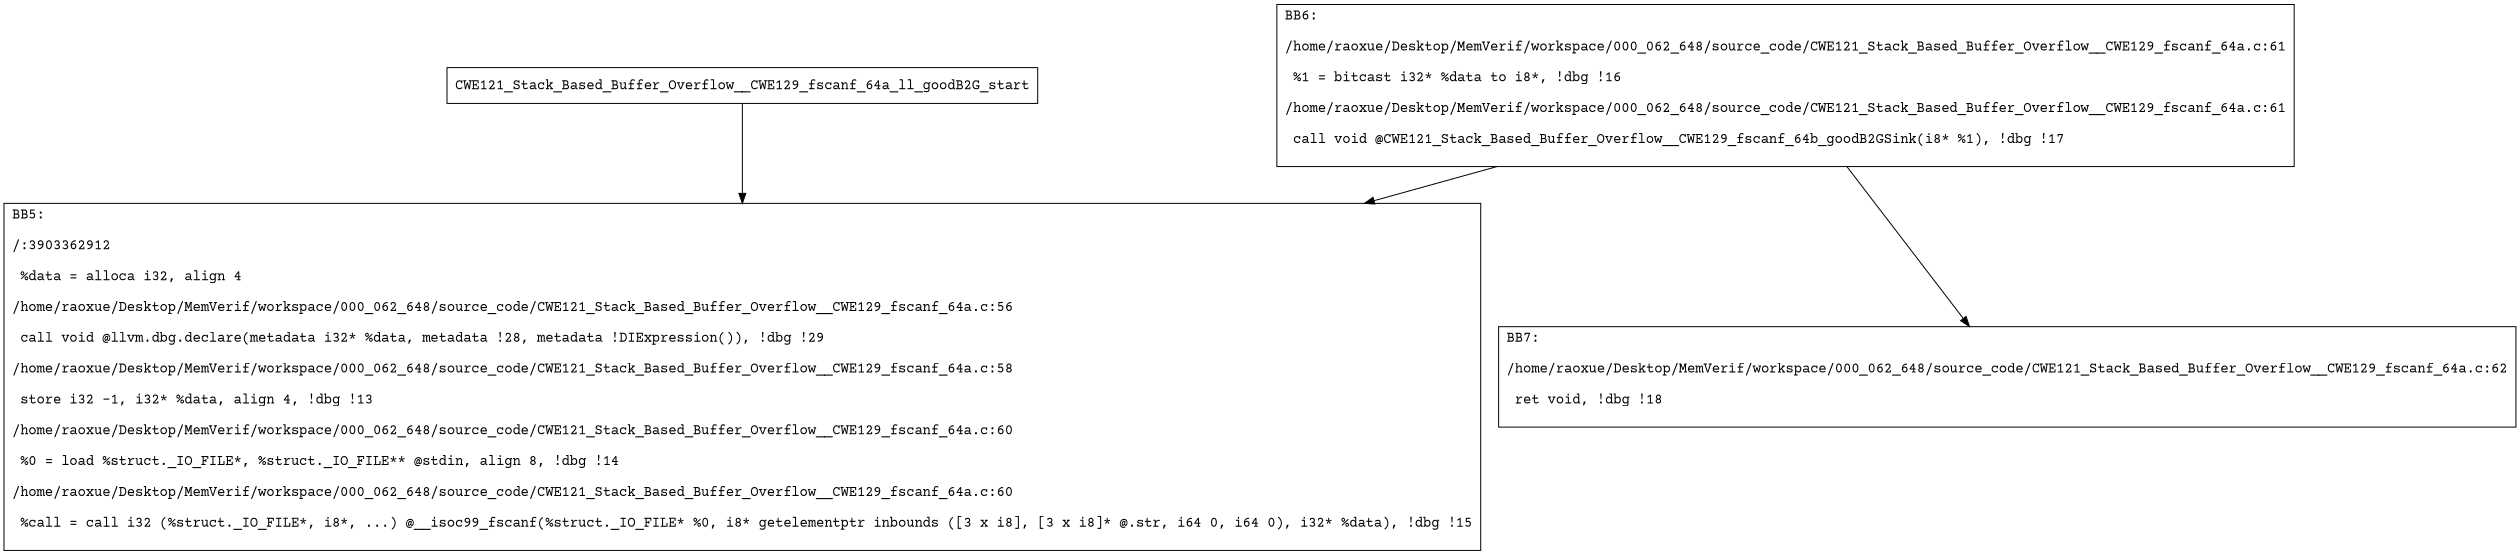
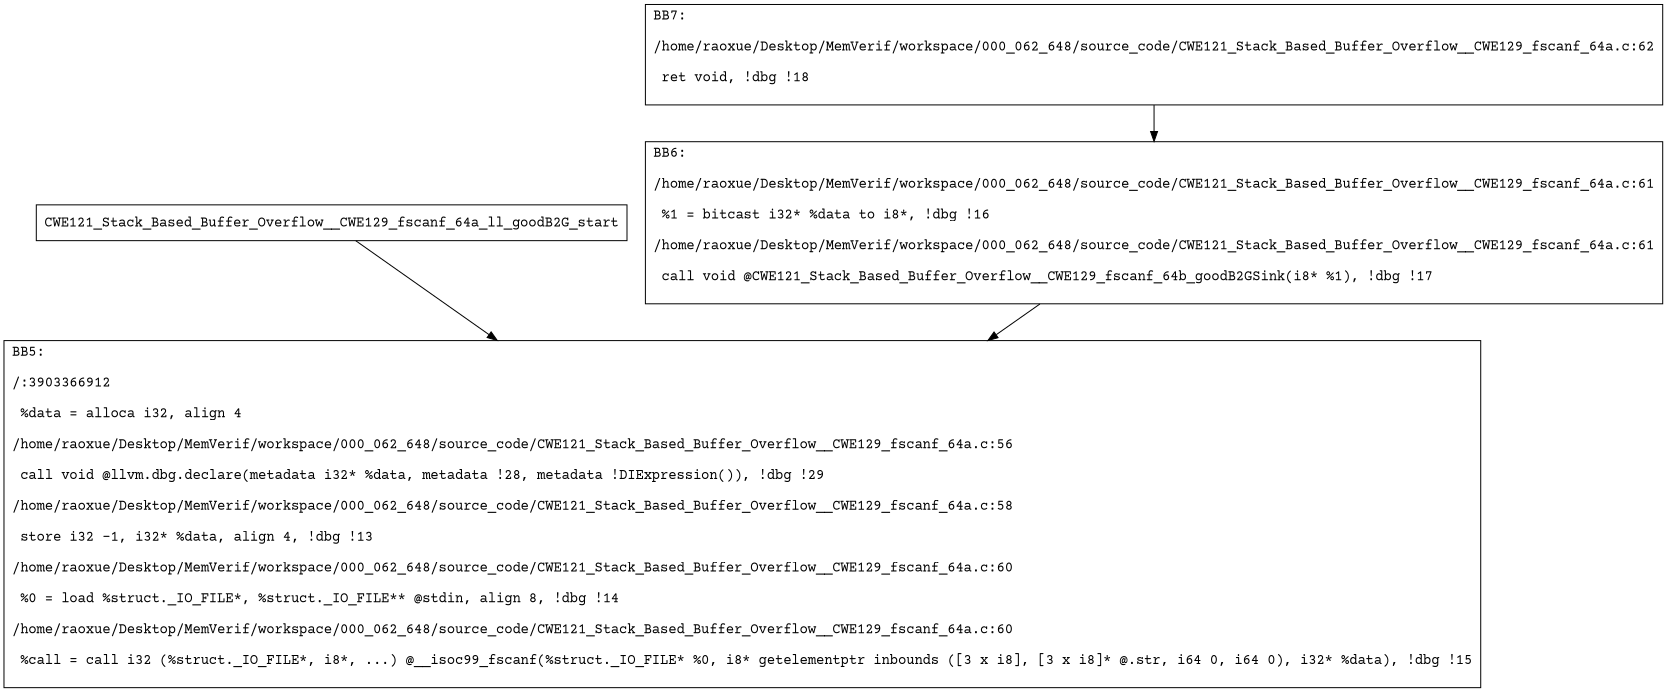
edge "BB6:" -> "BB7:": reversed
node "BB5:": text "/:3903362912" -> "/:3903366912"
